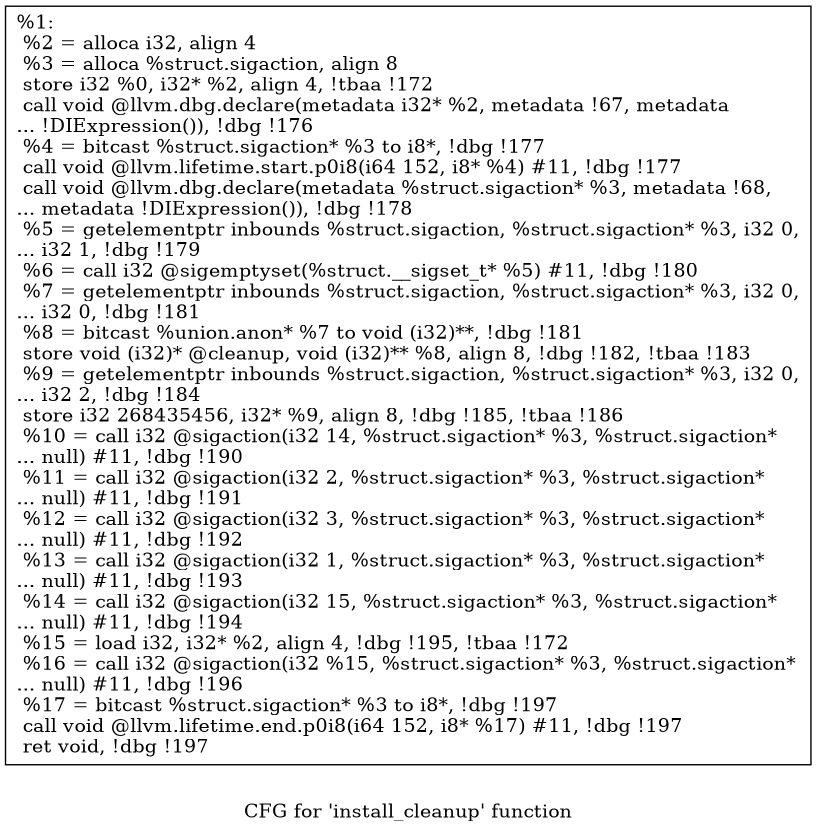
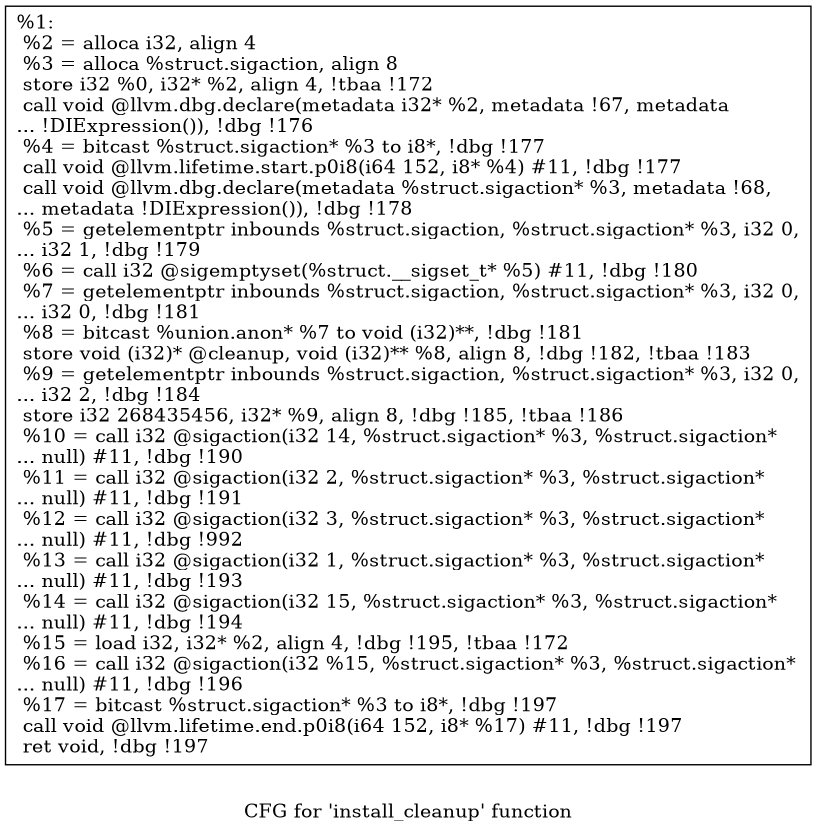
node "%1:": text "... null) #11, !dbg !192" -> "... null) #11, !dbg !992"
